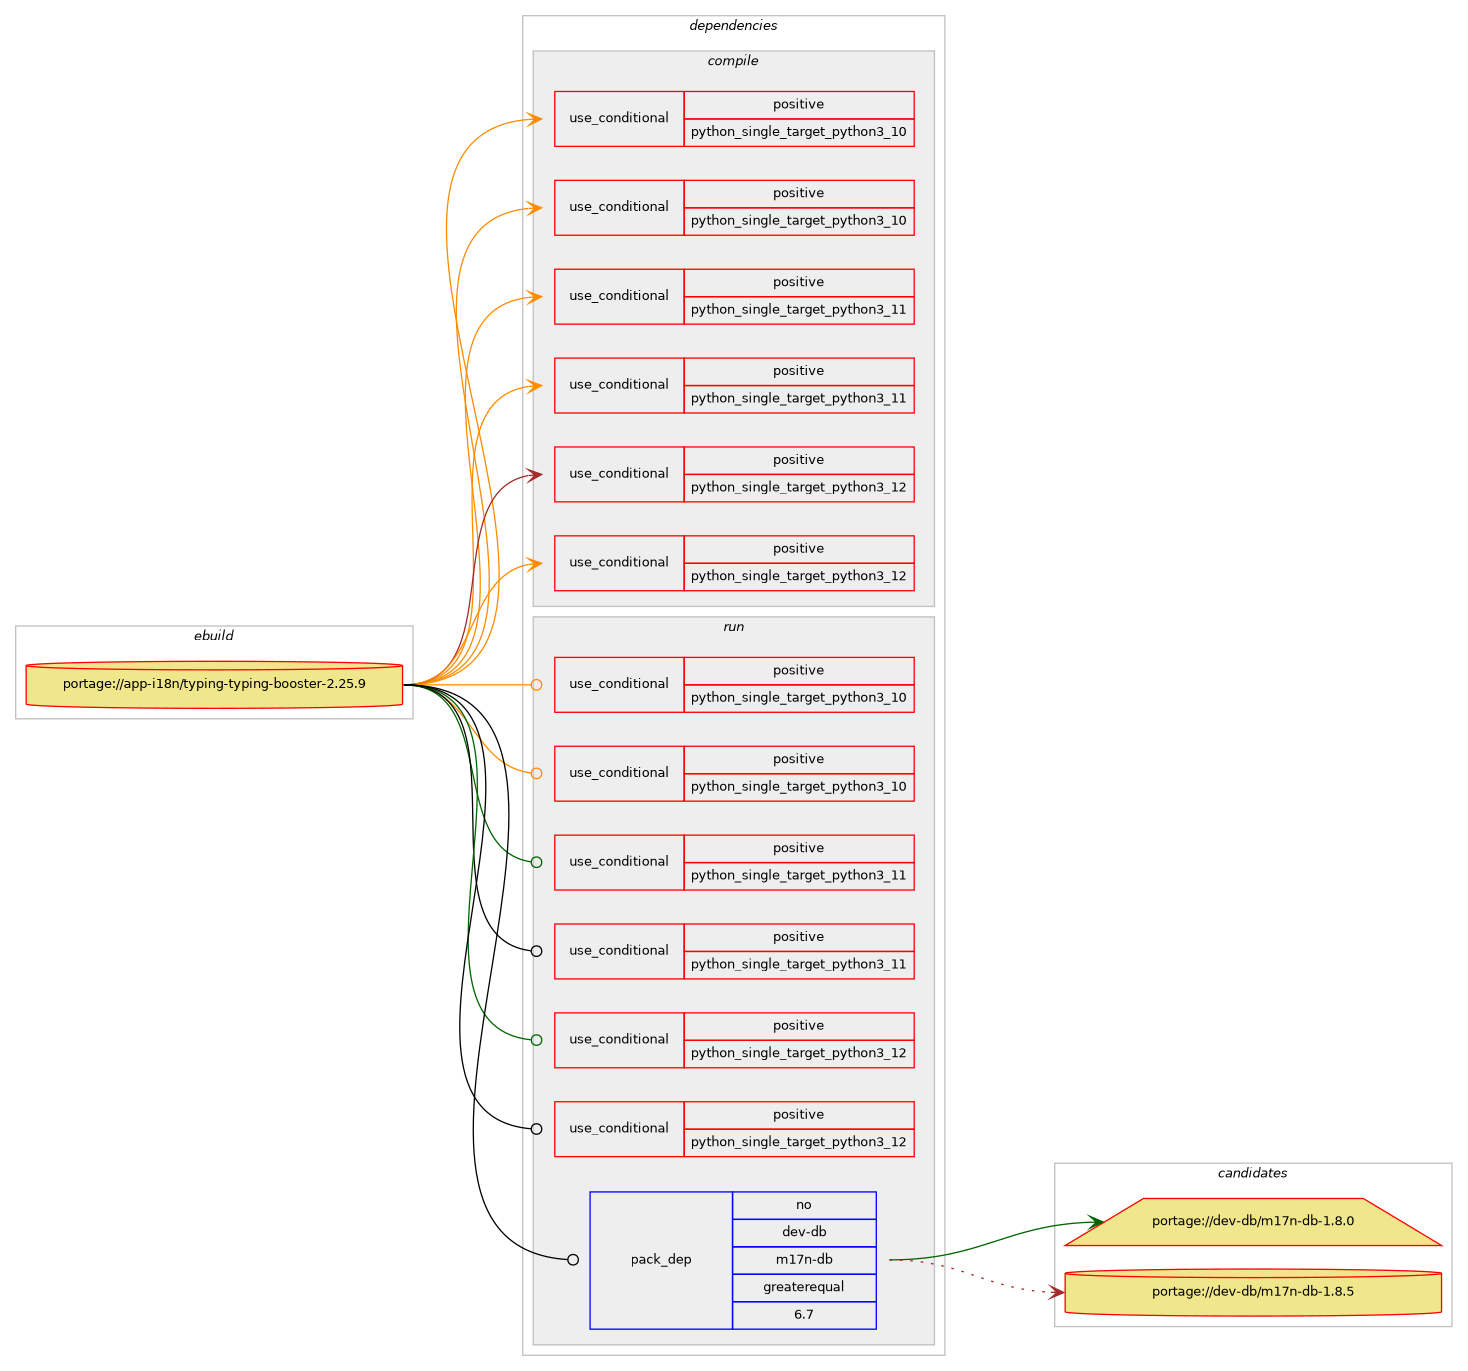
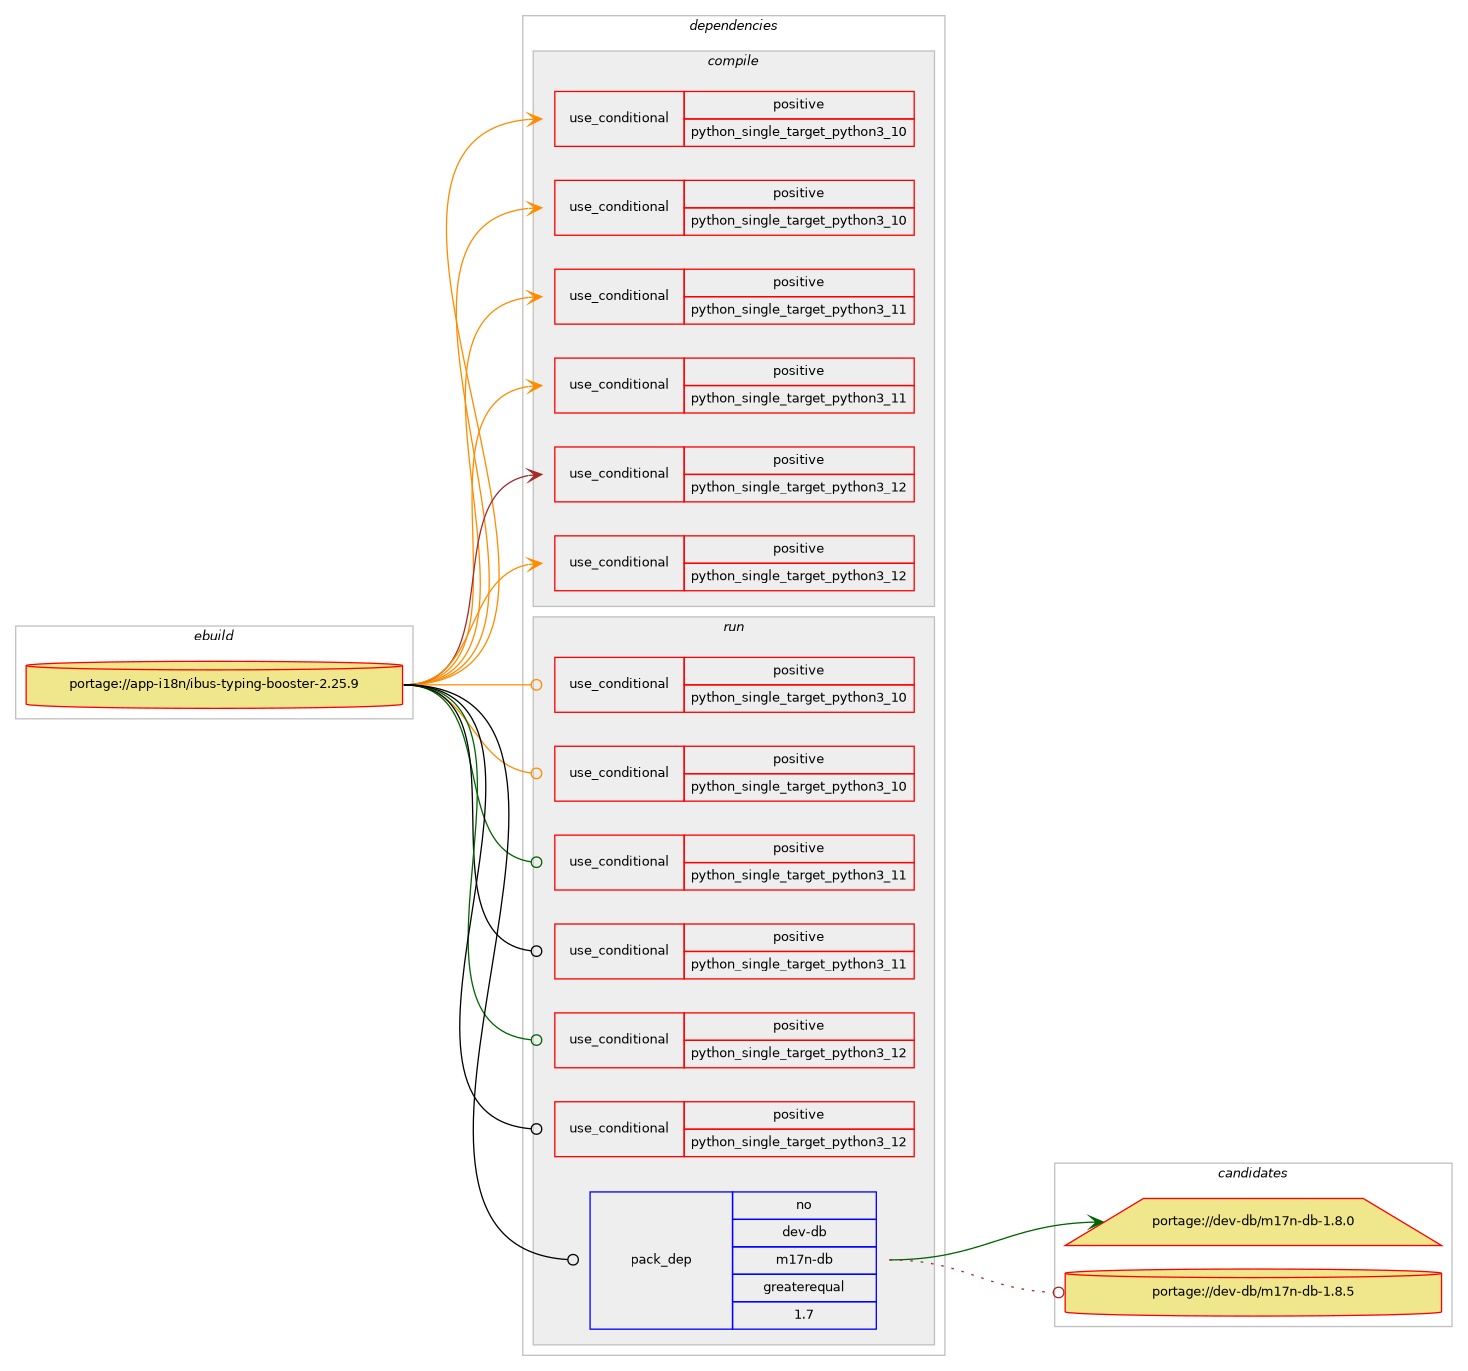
node "portage://app-i18n/typing-typing-booster-2.25.9": label "portage://app-i18n/typing-typing-booster-2.25.9" -> "portage://app-i18n/ibus-typing-booster-2.25.9"
edge "pack_dep" -> "portage://dev-db/m17n-db-1.8.5": arrowhead vee -> odot
node "pack_dep": text "6.7" -> "1.7"
